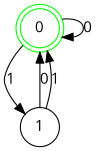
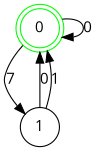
edge "0" -> "1": label "1" -> "7"
